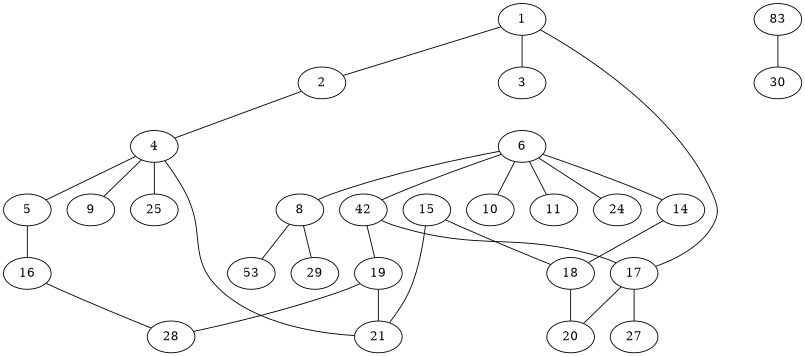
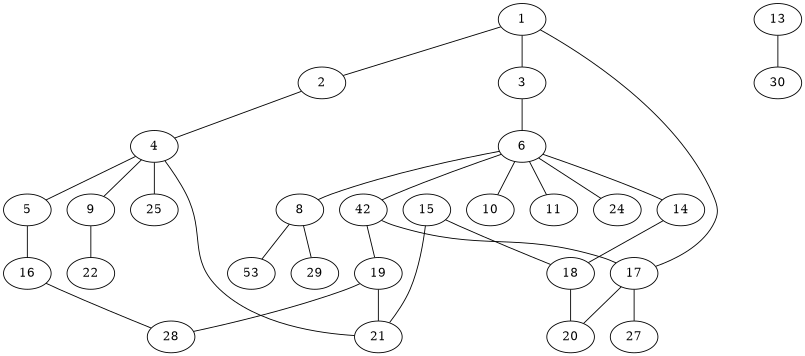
node "83": label "83" -> "13"
edge "3" -- "6": added
node "22": added
